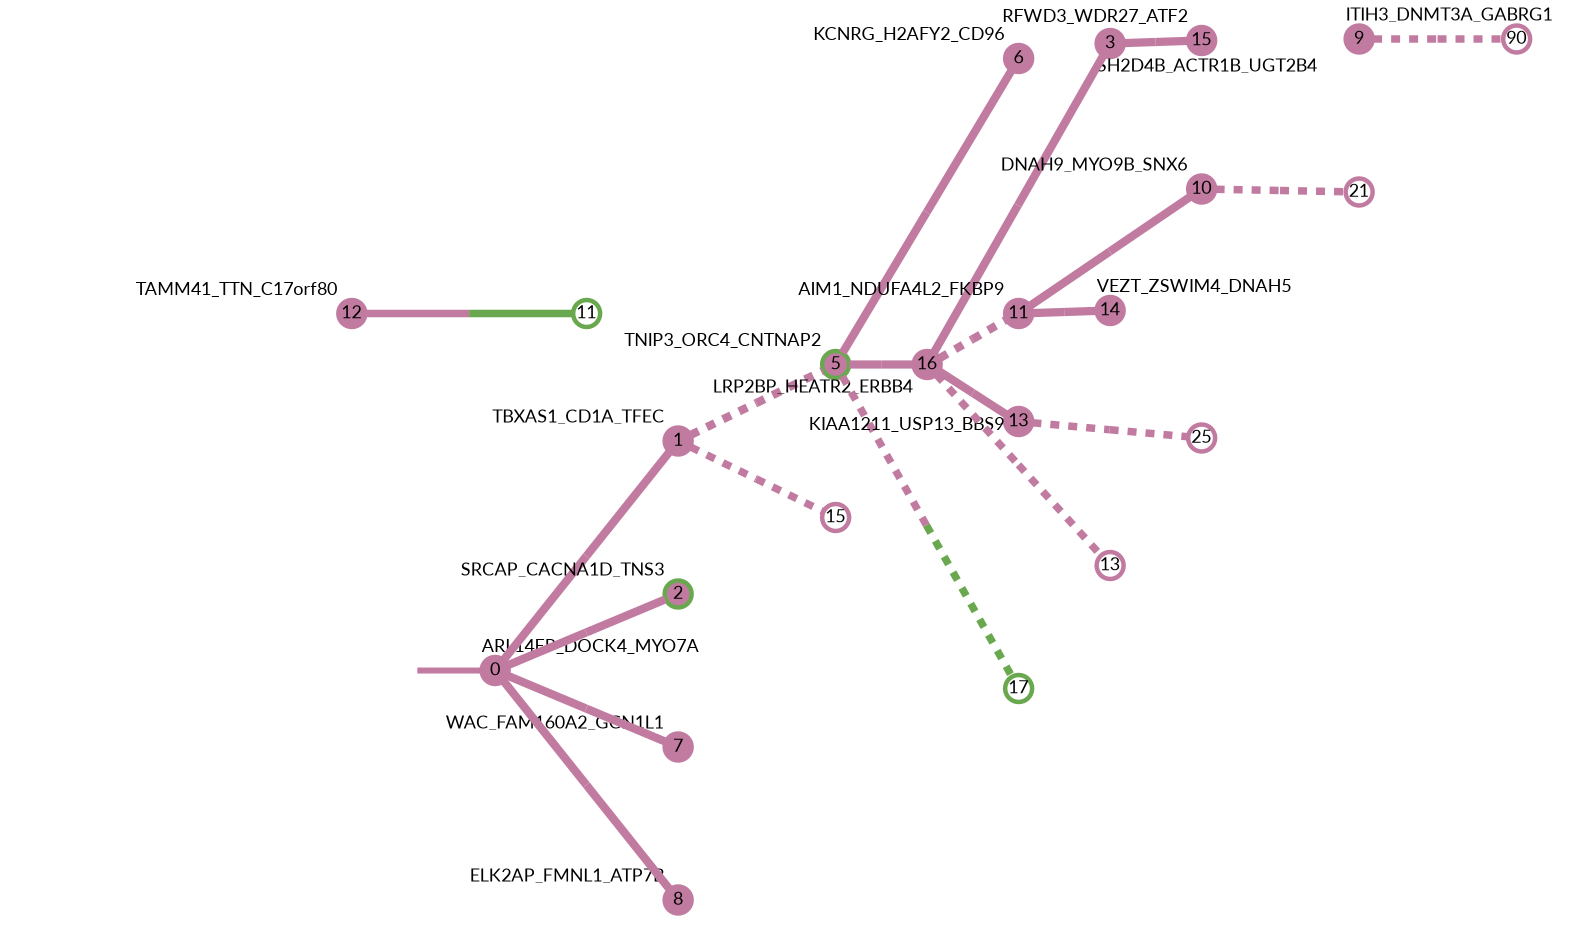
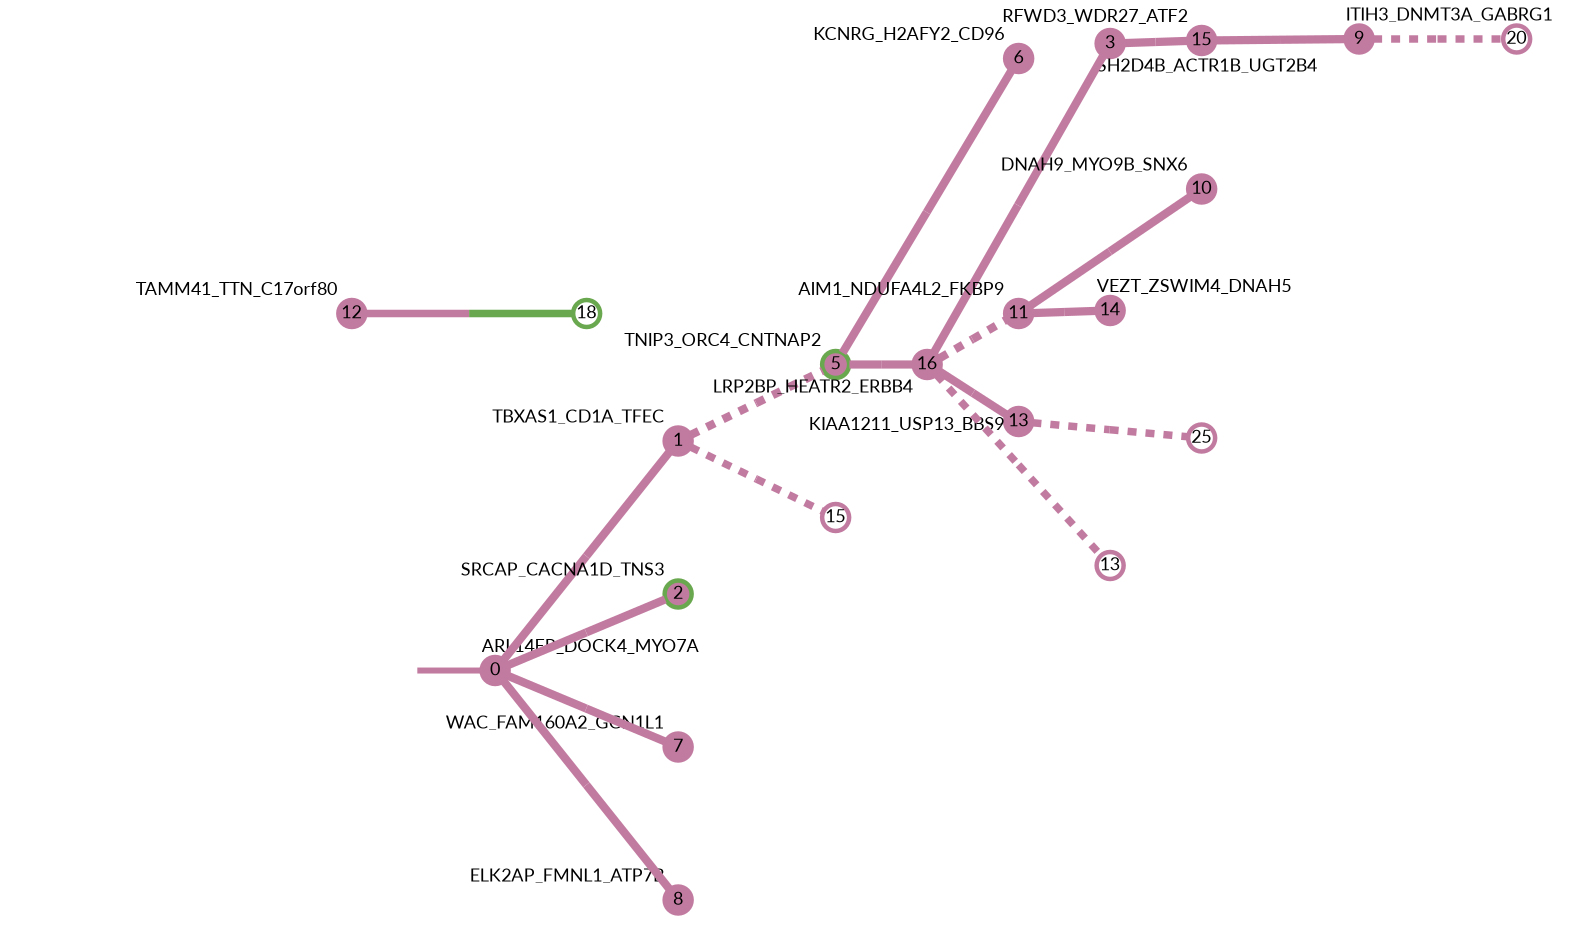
node "90": label "90" -> "20"
edge "15 RFWD3_WDR27_ATF2" -> "9 ITIH3_DNMT3A_GABRG1": added
node "21": removed
node "11": label "11" -> "18"
node "17": removed
